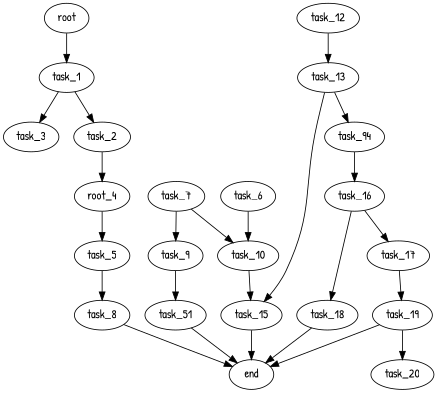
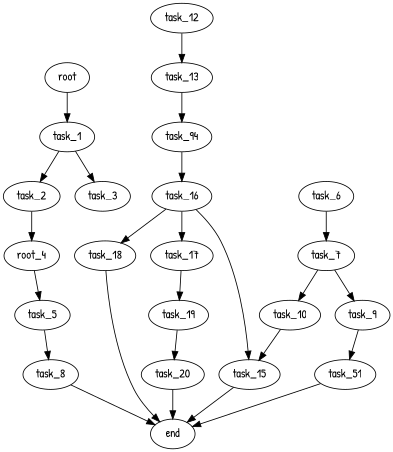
edge "task_13" -> "task_15": now "task_16" -> "task_15"
edge "task_6" -> "task_10": now "task_6" -> "task_7"
edge "task_19" -> "end": now "task_20" -> "end"
